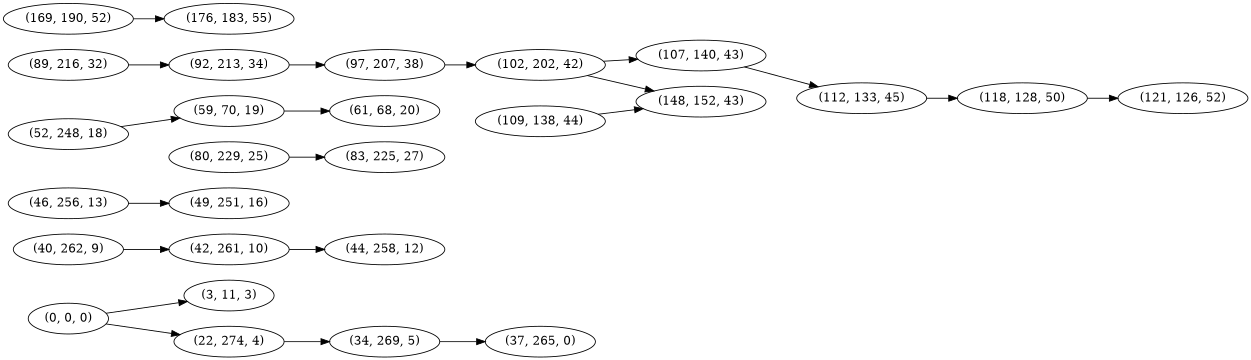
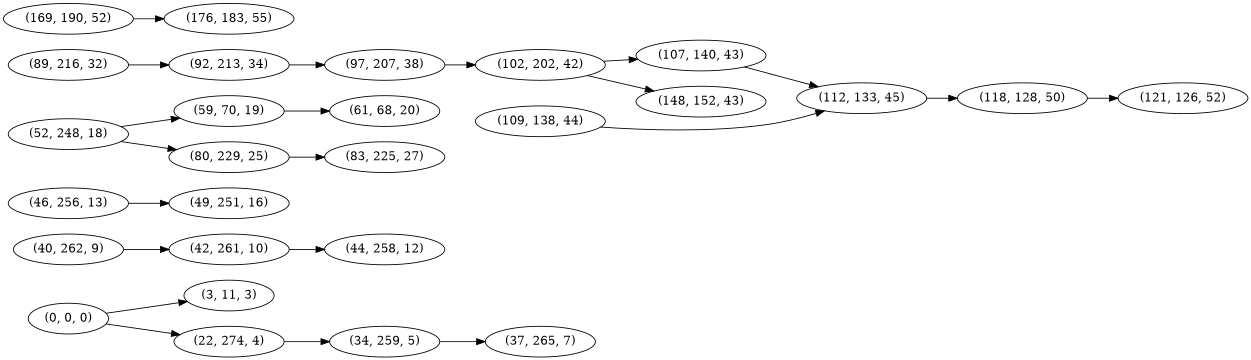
edge "(109, 138, 44)" -> "(148, 152, 43)": now "(109, 138, 44)" -> "(112, 133, 45)"
edge "(52, 248, 18)" -> "(80, 229, 25)": added
node "(34, 269, 5)": label "(34, 269, 5)" -> "(34, 259, 5)"
node "(37, 265, 0)": label "(37, 265, 0)" -> "(37, 265, 7)"
